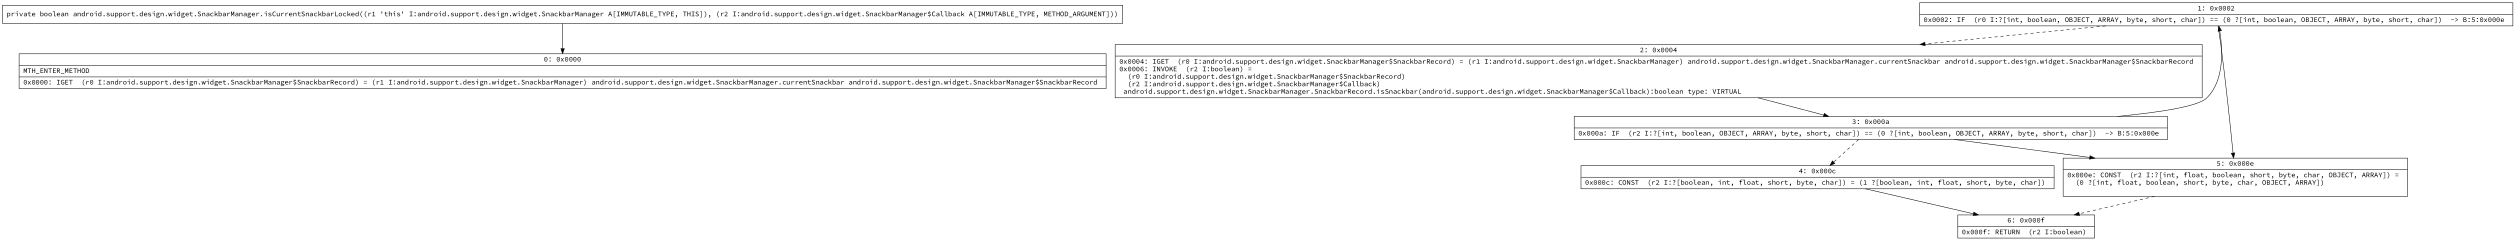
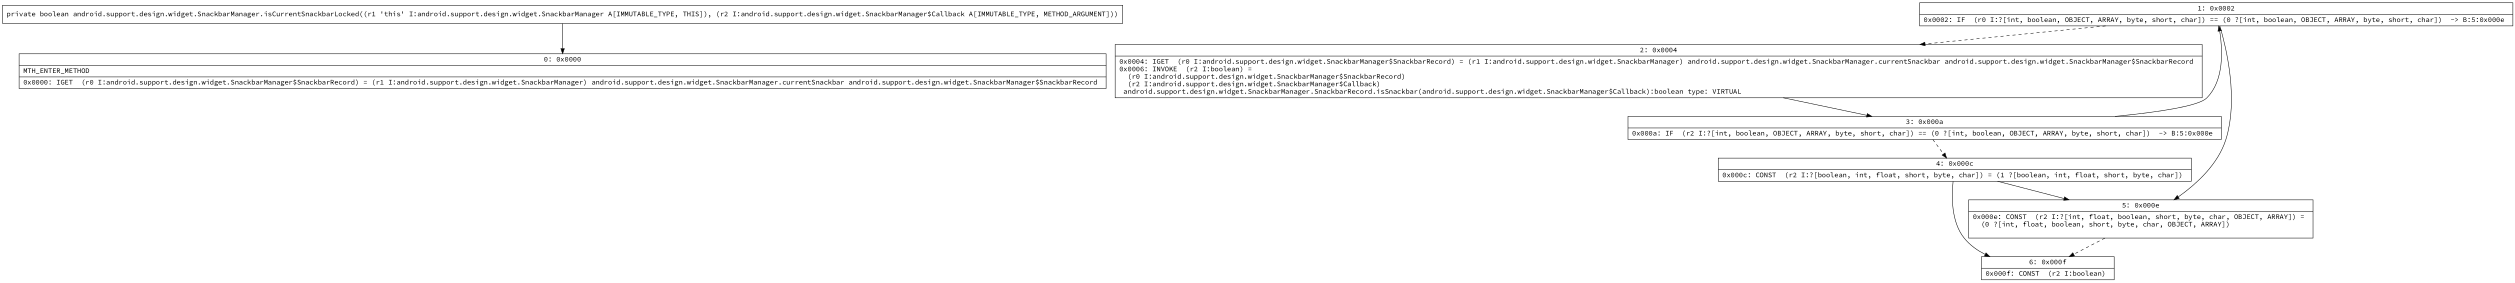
edge "3: 0x000a" -> "5: 0x000e": now "4: 0x000c" -> "5: 0x000e"
node "6: 0x000f": text "0x000f: RETURN  (r2 I:boolean)" -> "0x000f: CONST  (r2 I:boolean)"
